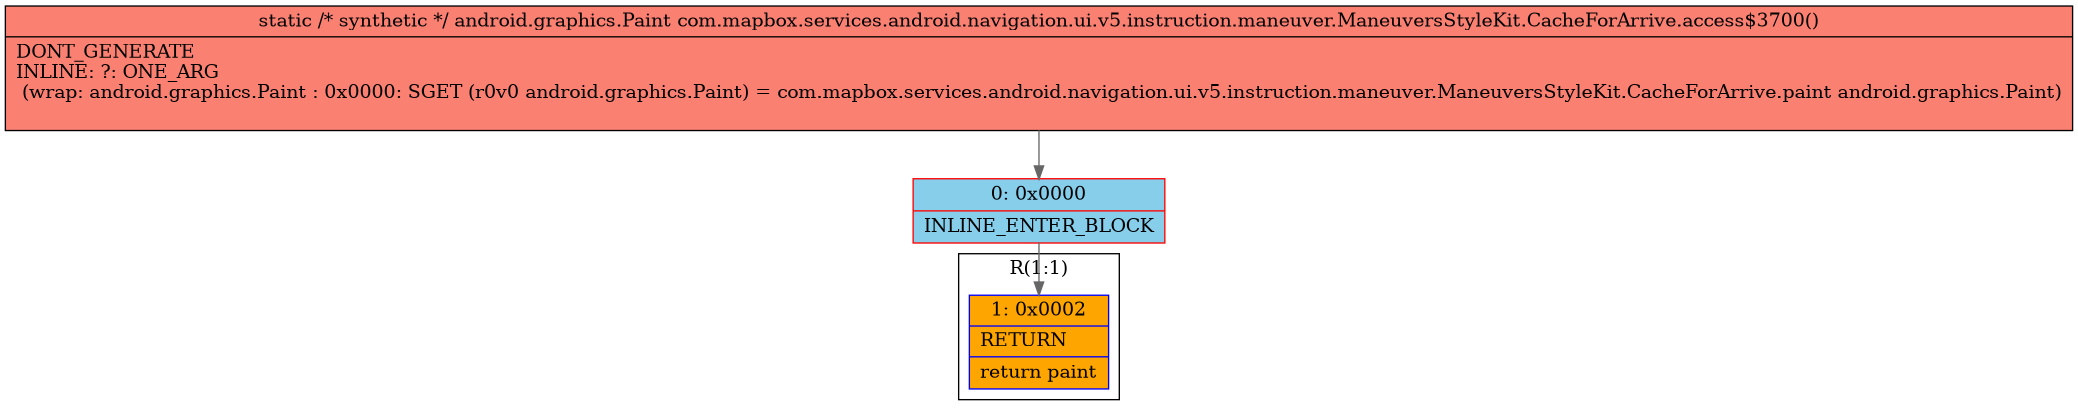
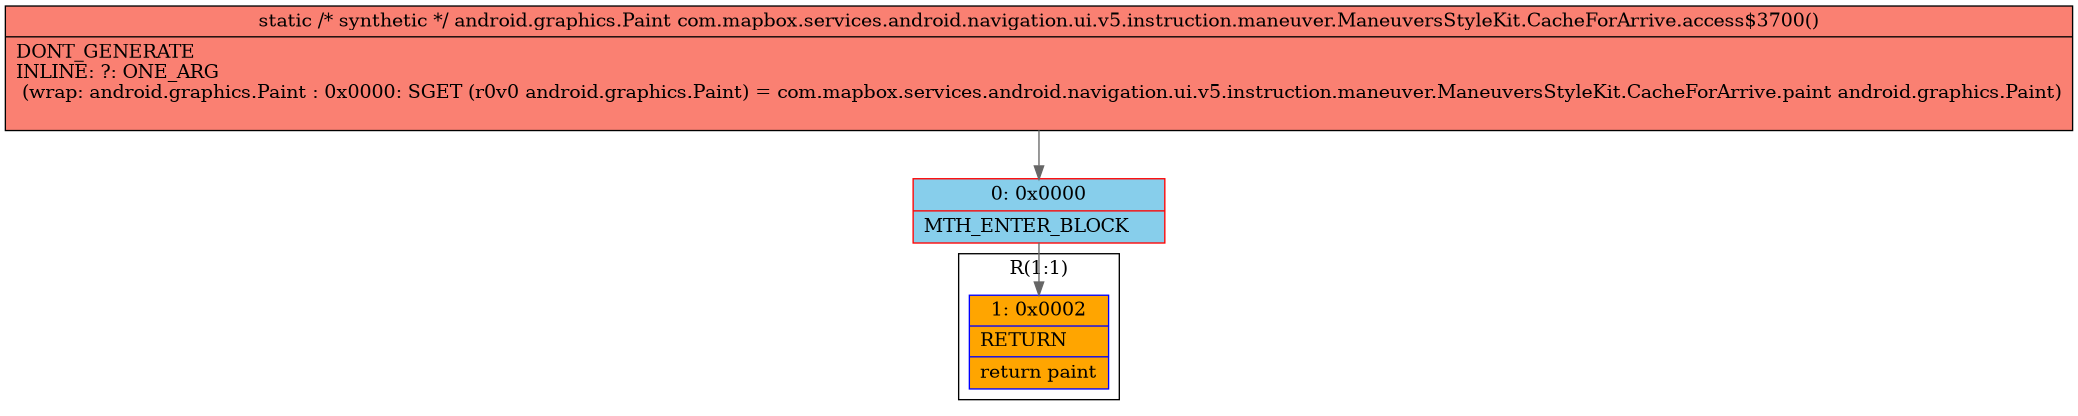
node "0: 0x0000": text "INLINE_ENTER_BLOCK" -> "MTH_ENTER_BLOCK"
